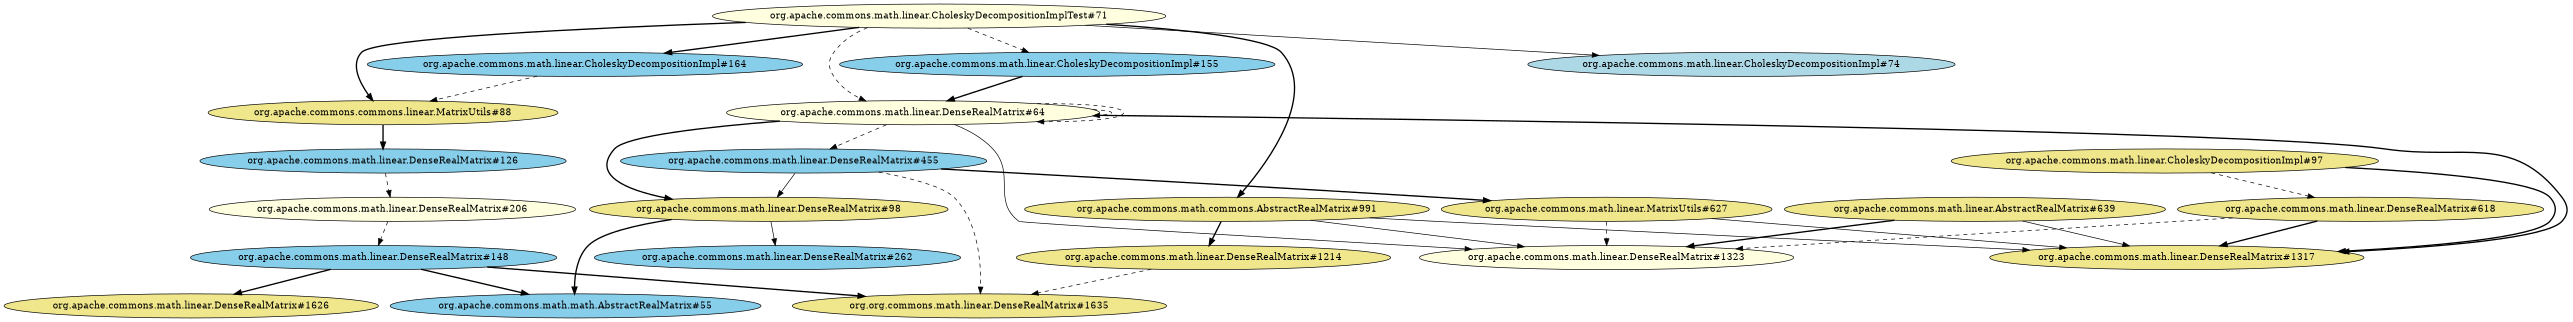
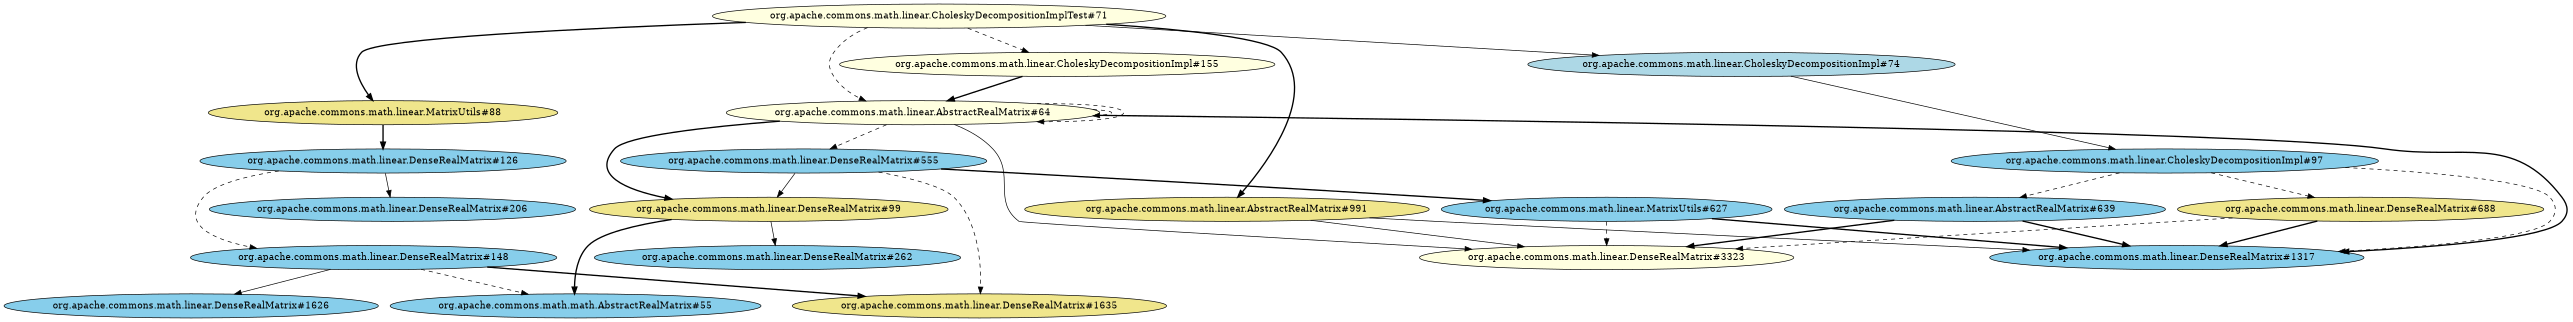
node "org.apache.commons.math.linear.CholeskyDecompositionImpl#164": removed
node "org.apache.commons.math.linear.CholeskyDecompositionImpl#155": fillcolor skyblue -> lightyellow
edge "org.apache.commons.math.linear.CholeskyDecompositionImpl#74" -> "org.apache.commons.math.linear.CholeskyDecompositionImpl#97": added
node "org.apache.commons.commons.linear.MatrixUtils#88": label "org.apache.commons.commons.linear.MatrixUtils#88" -> "org.apache.commons.math.linear.MatrixUtils#88"
node "org.apache.commons.math.linear.DenseRealMatrix#64": label "org.apache.commons.math.linear.DenseRealMatrix#64" -> "org.apache.commons.math.linear.AbstractRealMatrix#64"
node "org.apache.commons.math.linear.DenseRealMatrix#455": label "org.apache.commons.math.linear.DenseRealMatrix#455" -> "org.apache.commons.math.linear.DenseRealMatrix#555"
node "org.apache.commons.math.linear.CholeskyDecompositionImpl#97": fillcolor khaki -> skyblue
edge "org.apache.commons.math.linear.DenseRealMatrix#126" -> "org.apache.commons.math.linear.DenseRealMatrix#206": style dashed -> solid
edge "org.apache.commons.math.linear.CholeskyDecompositionImpl#97" -> "org.apache.commons.math.linear.AbstractRealMatrix#639": added
node "org.apache.commons.math.linear.DenseRealMatrix#206": fillcolor lightyellow -> skyblue
node "org.apache.commons.math.linear.DenseRealMatrix#98": label "org.apache.commons.math.linear.DenseRealMatrix#98" -> "org.apache.commons.math.linear.DenseRealMatrix#99"
node "org.apache.commons.math.commons.AbstractRealMatrix#991": label "org.apache.commons.math.commons.AbstractRealMatrix#991" -> "org.apache.commons.math.linear.AbstractRealMatrix#991"
node "org.apache.commons.math.linear.MatrixUtils#627": fillcolor khaki -> skyblue
node "org.apache.commons.math.linear.AbstractRealMatrix#639": fillcolor khaki -> skyblue
node "org.apache.commons.math.linear.DenseRealMatrix#618": label "org.apache.commons.math.linear.DenseRealMatrix#618" -> "org.apache.commons.math.linear.DenseRealMatrix#688"
edge "org.apache.commons.math.linear.CholeskyDecompositionImpl#97" -> "org.apache.commons.math.linear.DenseRealMatrix#1317": style bold -> dashed
edge "org.apache.commons.math.linear.DenseRealMatrix#206" -> "org.apache.commons.math.linear.DenseRealMatrix#148": now "org.apache.commons.math.linear.DenseRealMatrix#126" -> "org.apache.commons.math.linear.DenseRealMatrix#148"
edge "org.apache.commons.math.linear.MatrixUtils#627" -> "org.apache.commons.math.linear.DenseRealMatrix#1317": style solid -> bold
edge "org.apache.commons.math.linear.AbstractRealMatrix#639" -> "org.apache.commons.math.linear.DenseRealMatrix#1317": style solid -> bold
node "org.apache.commons.math.linear.DenseRealMatrix#1214": removed
node "org.apache.commons.math.linear.DenseRealMatrix#1323": label "org.apache.commons.math.linear.DenseRealMatrix#1323" -> "org.apache.commons.math.linear.DenseRealMatrix#3323"
node "org.apache.commons.math.linear.DenseRealMatrix#1317": fillcolor khaki -> skyblue
edge "org.apache.commons.math.linear.DenseRealMatrix#148" -> "org.apache.commons.math.linear.DenseRealMatrix#1626": style bold -> solid
edge "org.apache.commons.math.linear.DenseRealMatrix#148" -> "org.apache.commons.math.math.AbstractRealMatrix#55": style bold -> dashed
node "org.apache.commons.math.linear.DenseRealMatrix#1626": fillcolor khaki -> skyblue
node "org.org.commons.math.linear.DenseRealMatrix#1635": label "org.org.commons.math.linear.DenseRealMatrix#1635" -> "org.apache.commons.math.linear.DenseRealMatrix#1635"
